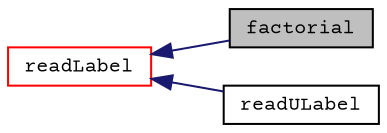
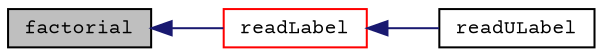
edge "factorial" -> "readLabel": reversed
